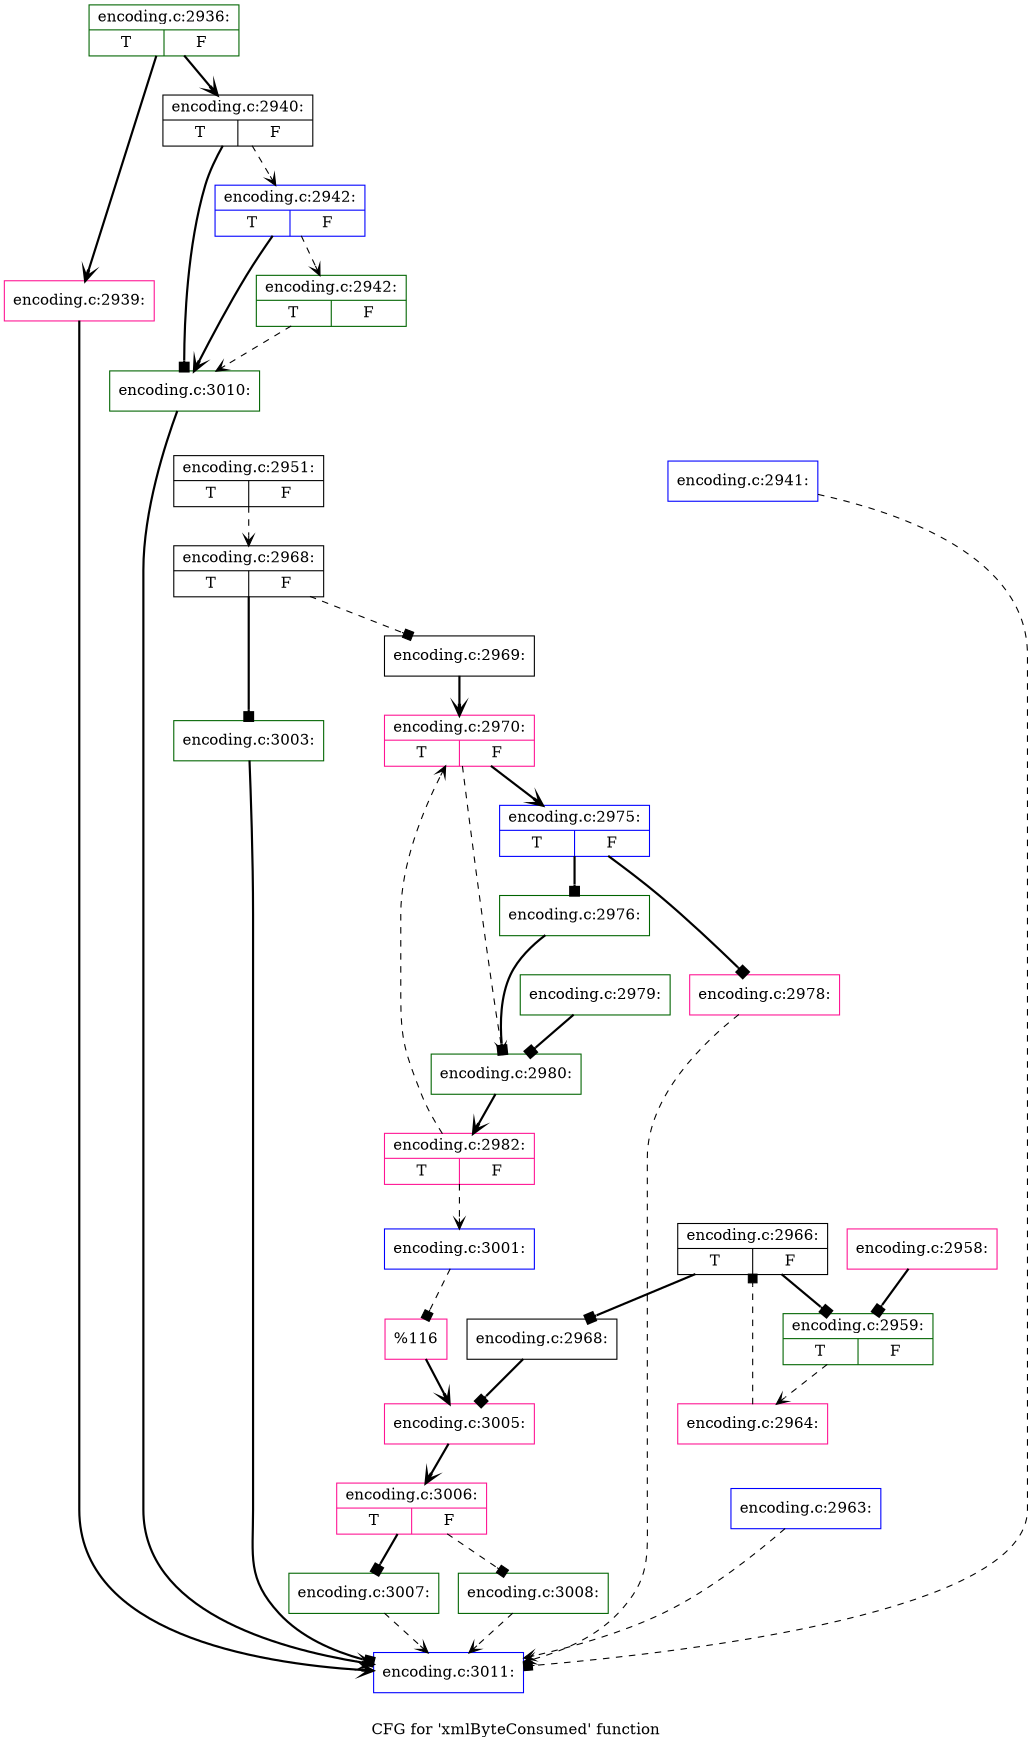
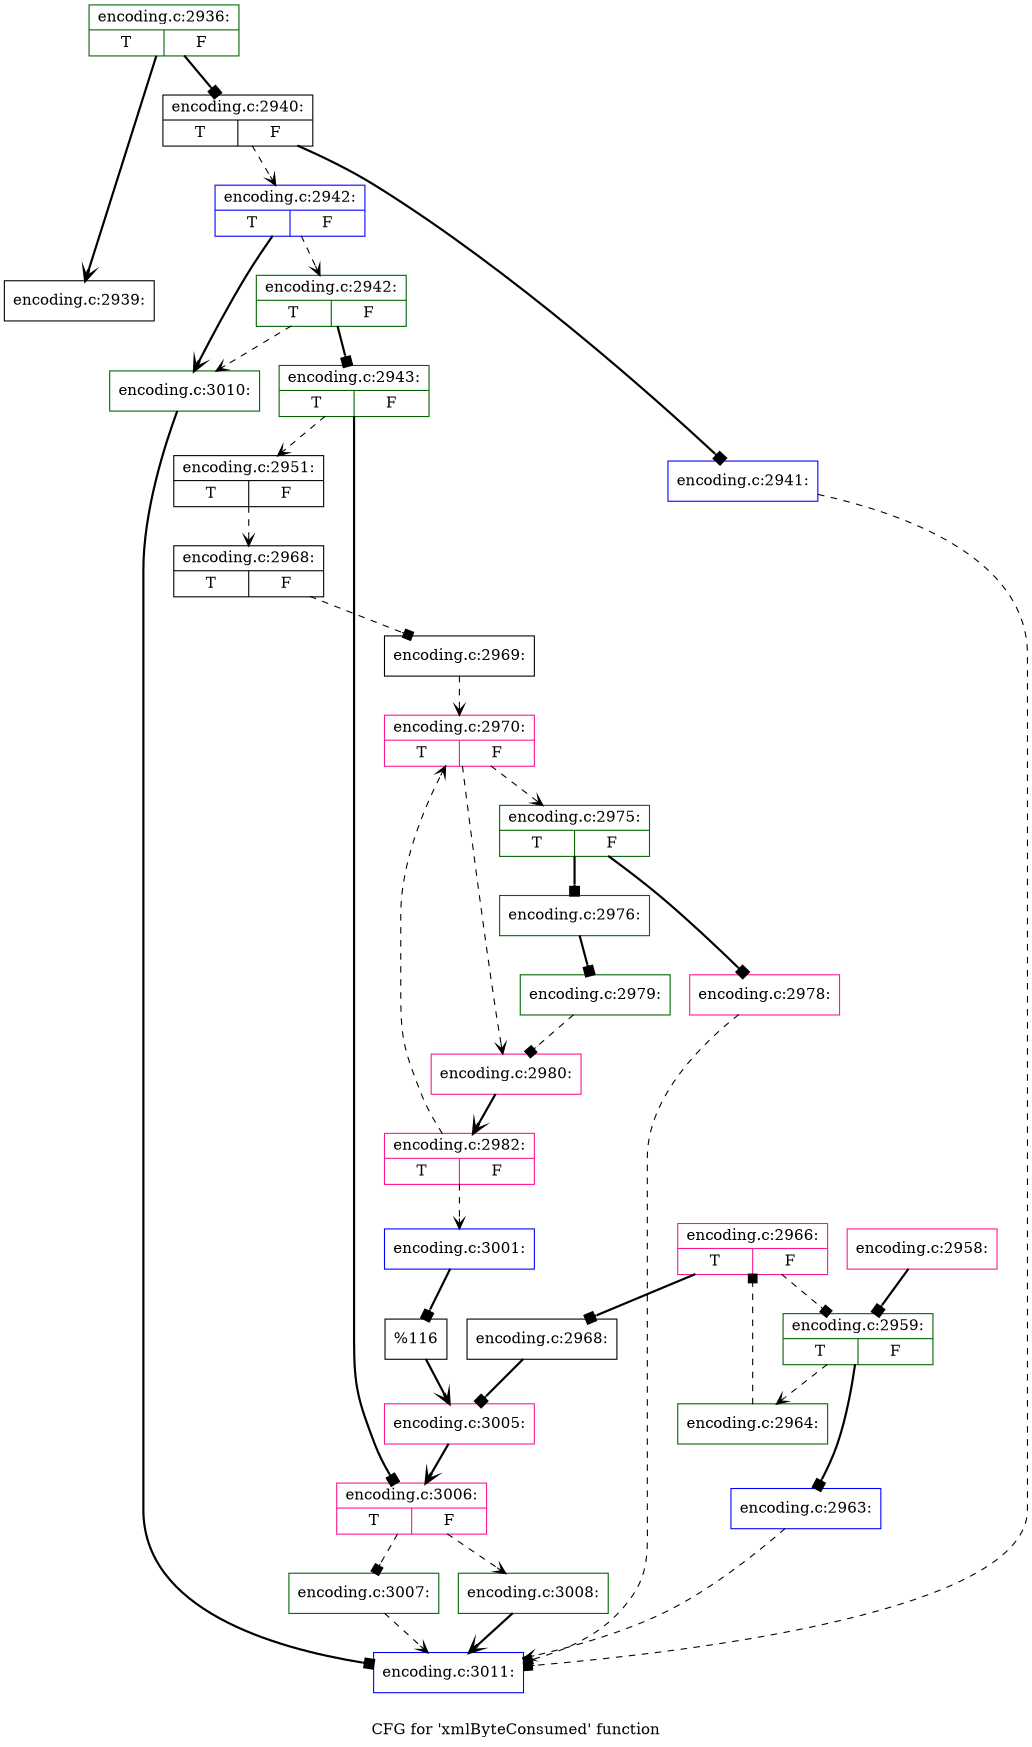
edge "encoding.c:2936:" -> "encoding.c:2940:": arrowhead vee -> box
edge "encoding.c:2940:" -> "encoding.c:3010:": now "encoding.c:2940:" -> "encoding.c:2941:"
node "encoding.c:2939:": color deeppink -> black
node "encoding.c:2943:": added
edge "encoding.c:2969:" -> "encoding.c:2970:": style bold -> dashed
node "encoding.c:3003:": removed
edge "encoding.c:2970:" -> "encoding.c:2975:": style bold -> dashed
node "encoding.c:2975:": color blue -> darkgreen
edge "encoding.c:2976:" -> "encoding.c:2980:": now "encoding.c:2976:" -> "encoding.c:2979:"
edge "encoding.c:2979:" -> "encoding.c:2980:": style bold -> dashed
node "encoding.c:2980:": color darkgreen -> deeppink
edge "encoding.c:2939:" -> "encoding.c:3011:": removed
edge "encoding.c:3010:" -> "encoding.c:3011:": arrowhead vee -> box
node "encoding.c:2966:": color black -> deeppink
edge "encoding.c:3001:" -> "%116": style dashed -> bold
edge "encoding.c:2966:" -> "encoding.c:2959:": style bold -> dashed
node "%116": color deeppink -> black
edge "encoding.c:2978:" -> "encoding.c:3011:": arrowhead vee -> box
edge "encoding.c:2959:" -> "encoding.c:2963:": added
node "encoding.c:2964:": color deeppink -> darkgreen
edge "encoding.c:3006:" -> "encoding.c:3007:": style bold -> dashed
edge "encoding.c:3006:" -> "encoding.c:3008:": arrowhead box -> vee
edge "encoding.c:3008:" -> "encoding.c:3011:": style dashed -> bold
